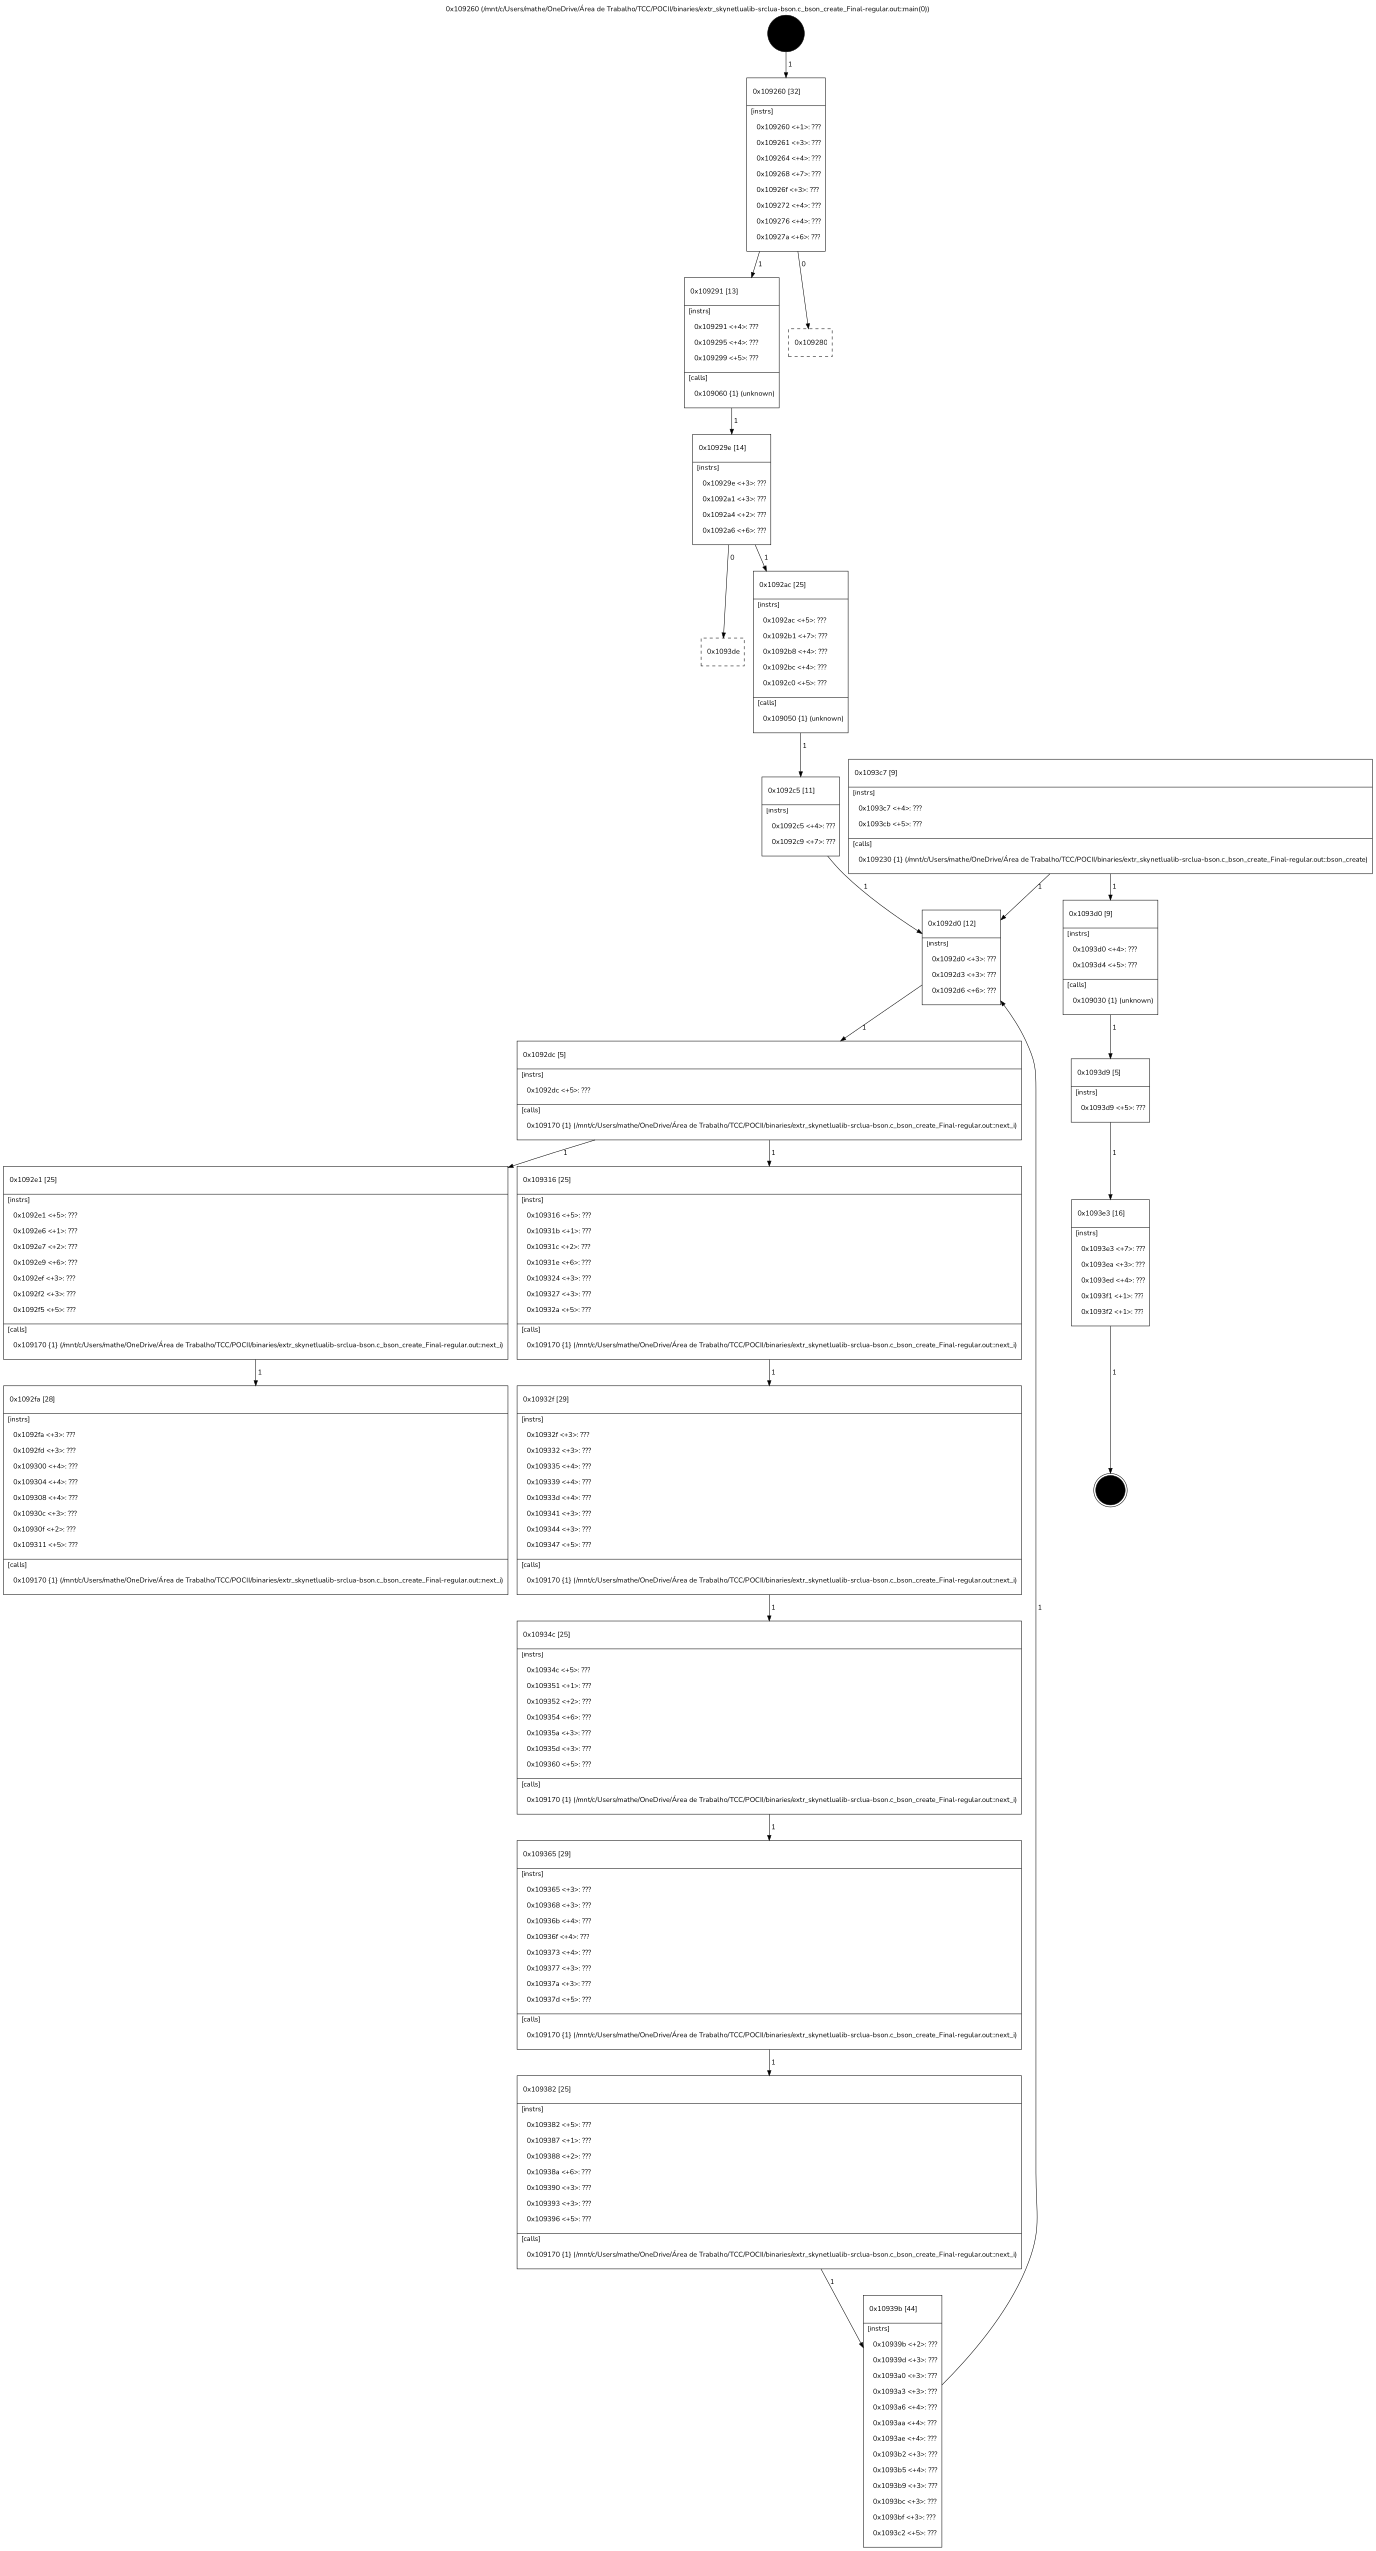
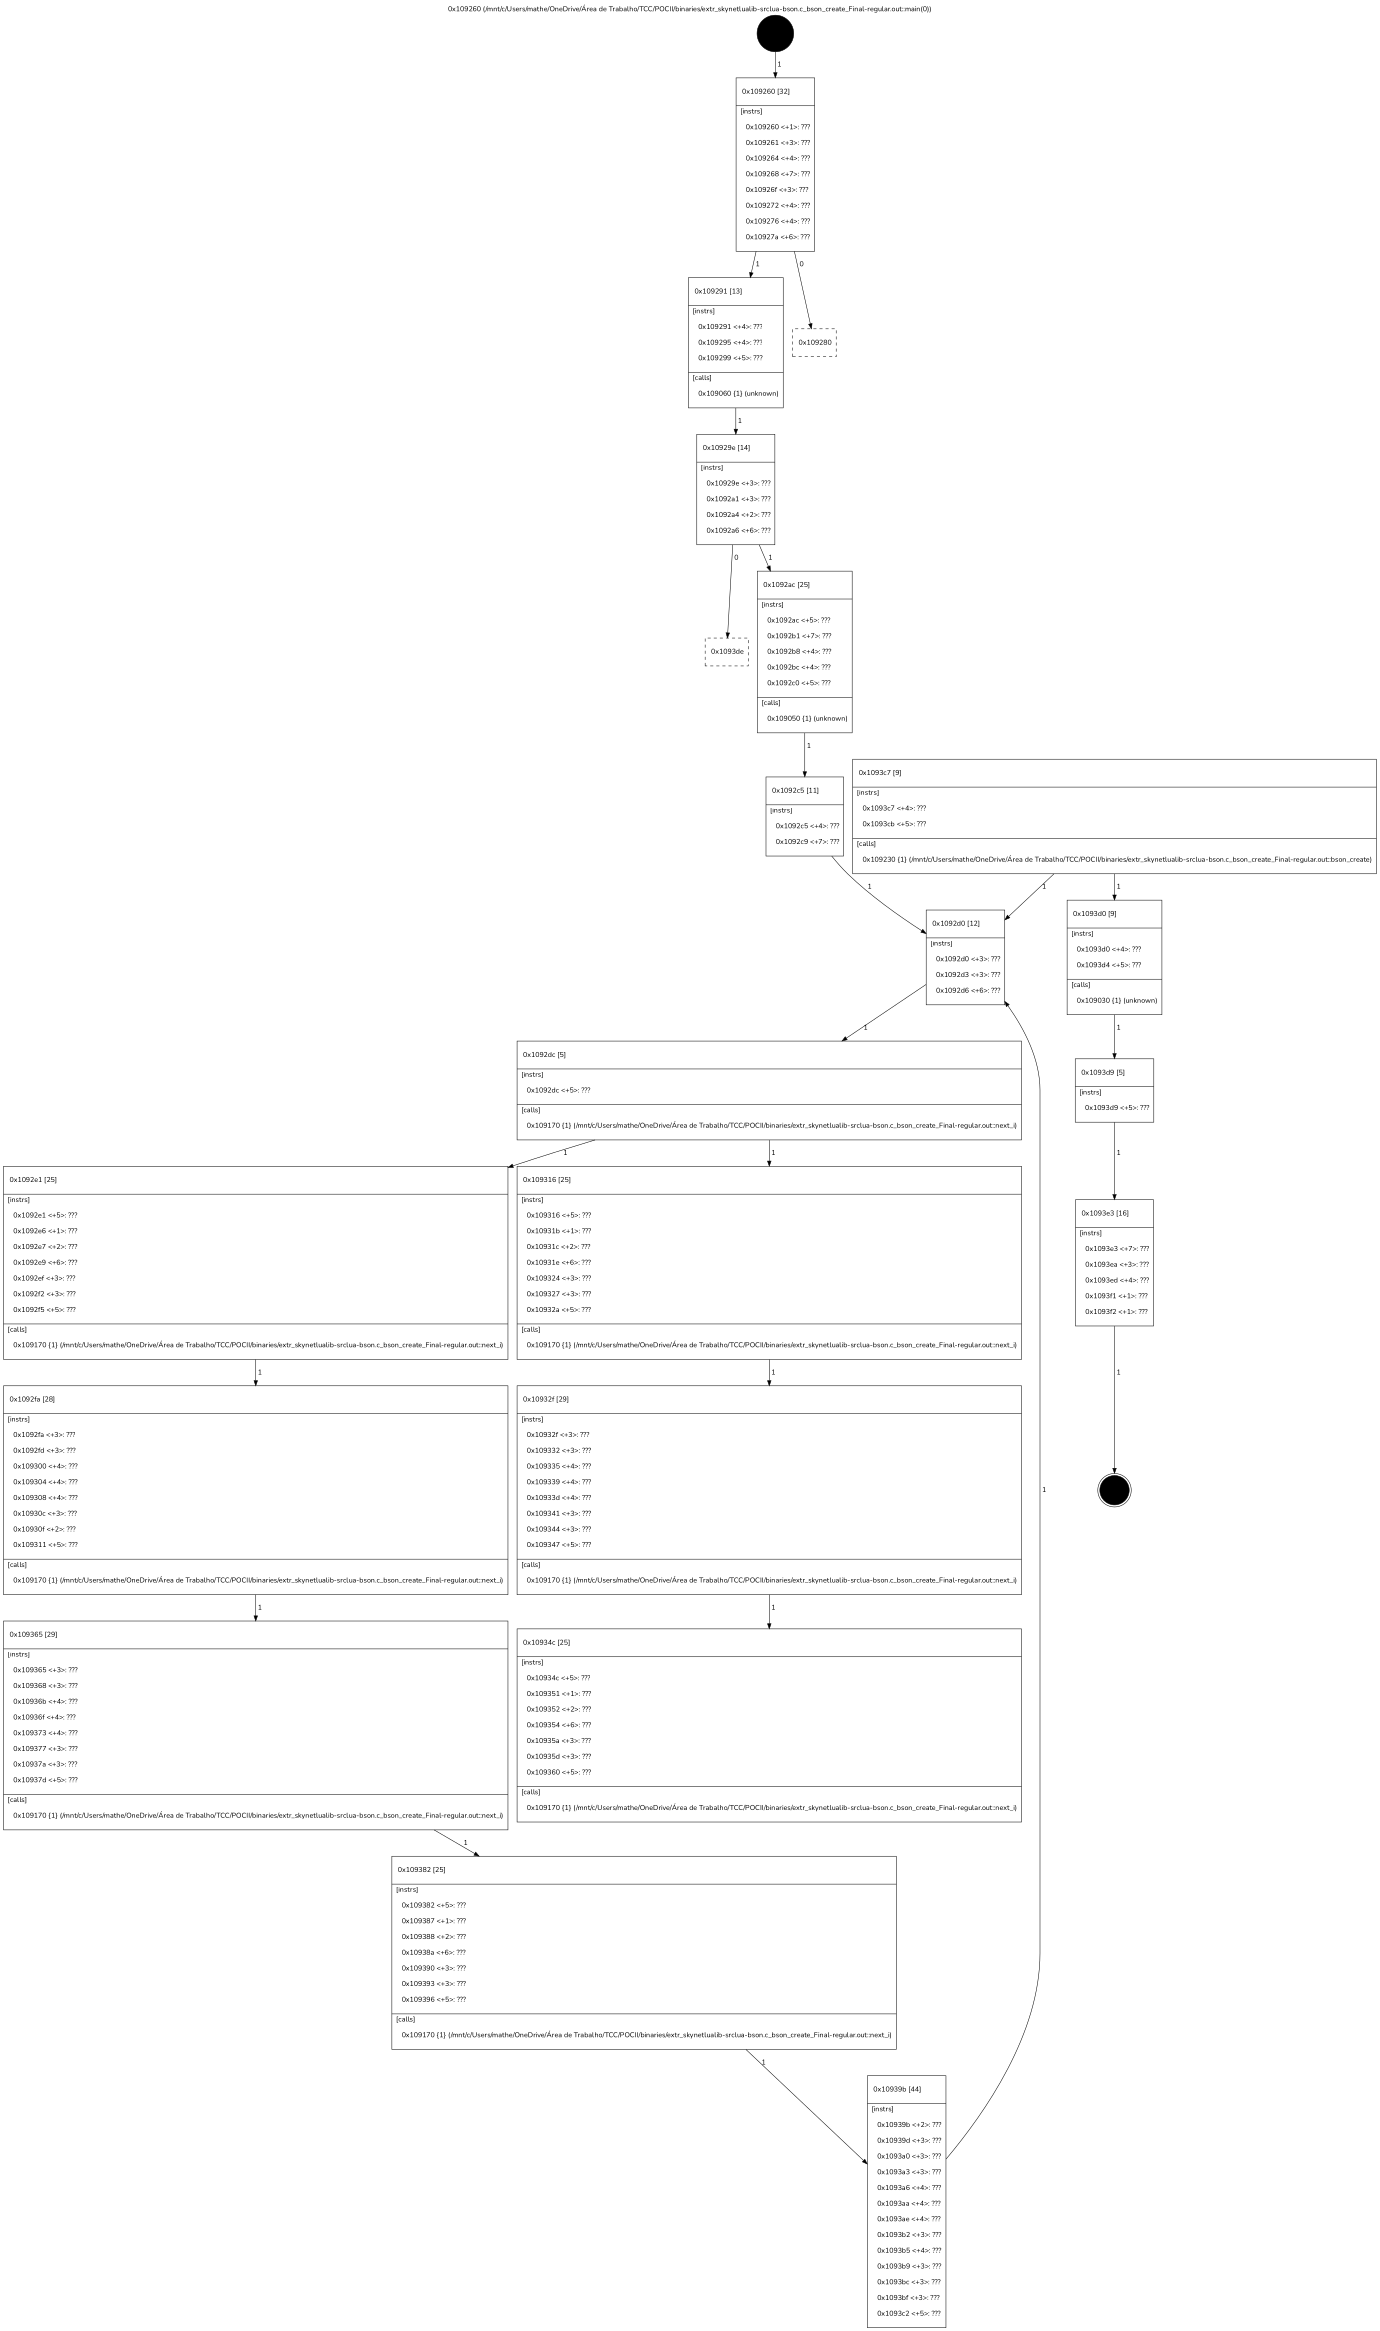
edge "0x10934c [25]" -> "0x109365 [29]": now "0x1092fa [28]" -> "0x109365 [29]"
